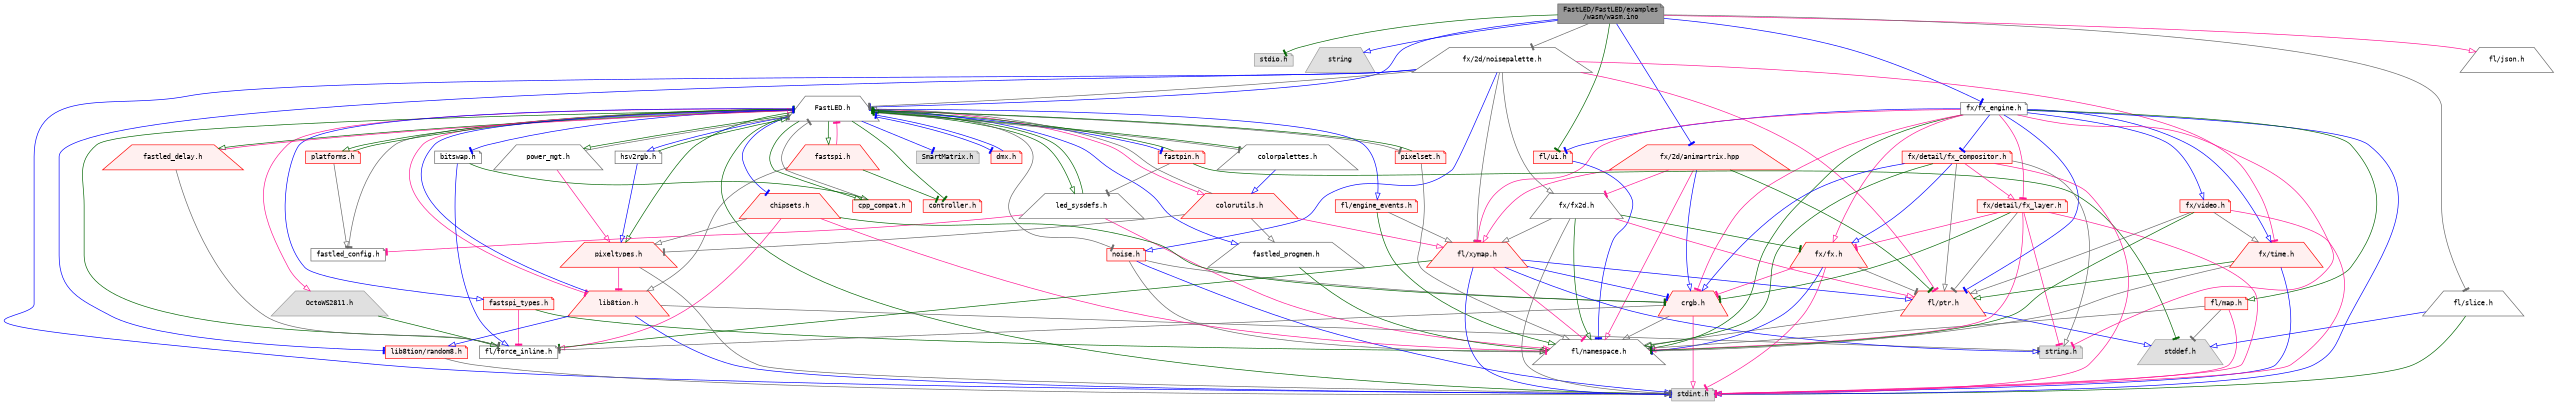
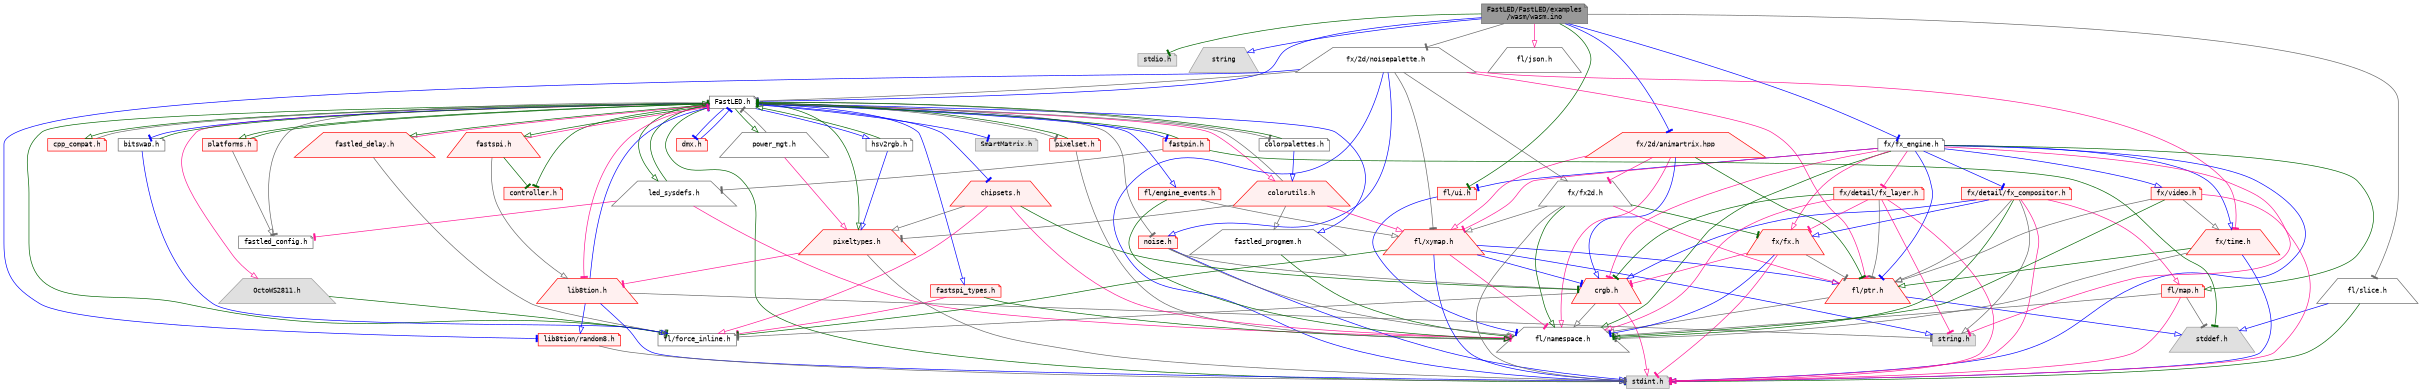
node "FastLED.h": shape trapezium -> note
node "colorpalettes.h": shape trapezium -> note
edge "fx/detail/fx_compositor.h" -> "fx/detail/fx_layer.h": now "fx/detail/fx_compositor.h" -> "fl/map.h"
edge "bitswap.h" -> "cpp_compat.h": now "bitswap.h" -> "FastLED.h"
